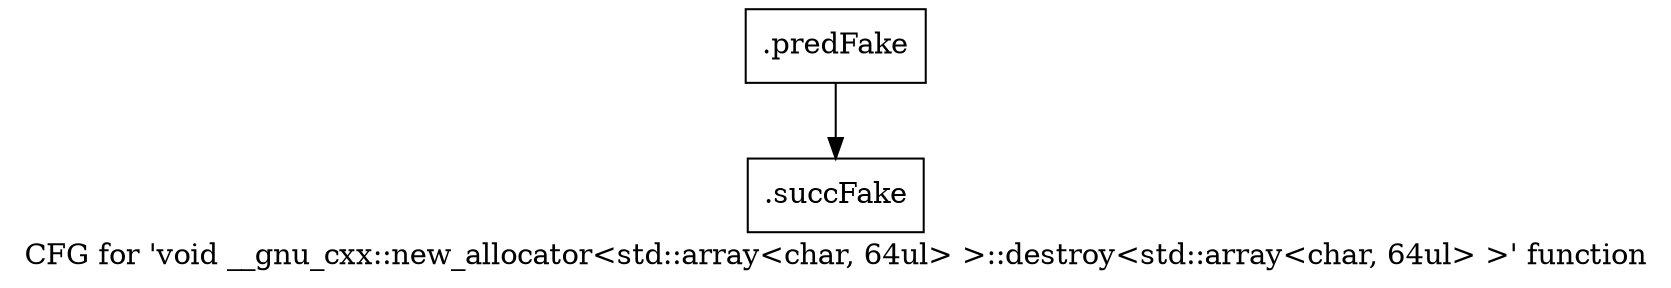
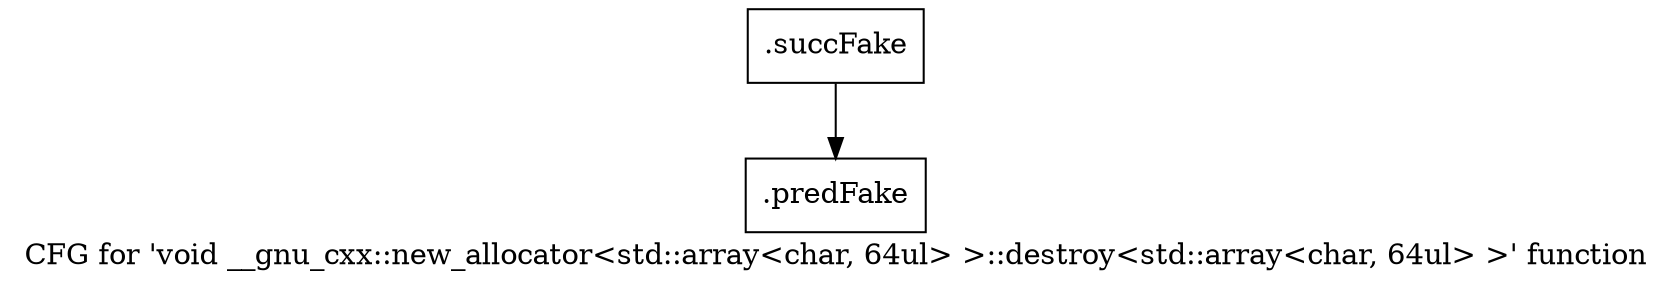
edge ".predFake" -> ".succFake": reversed
